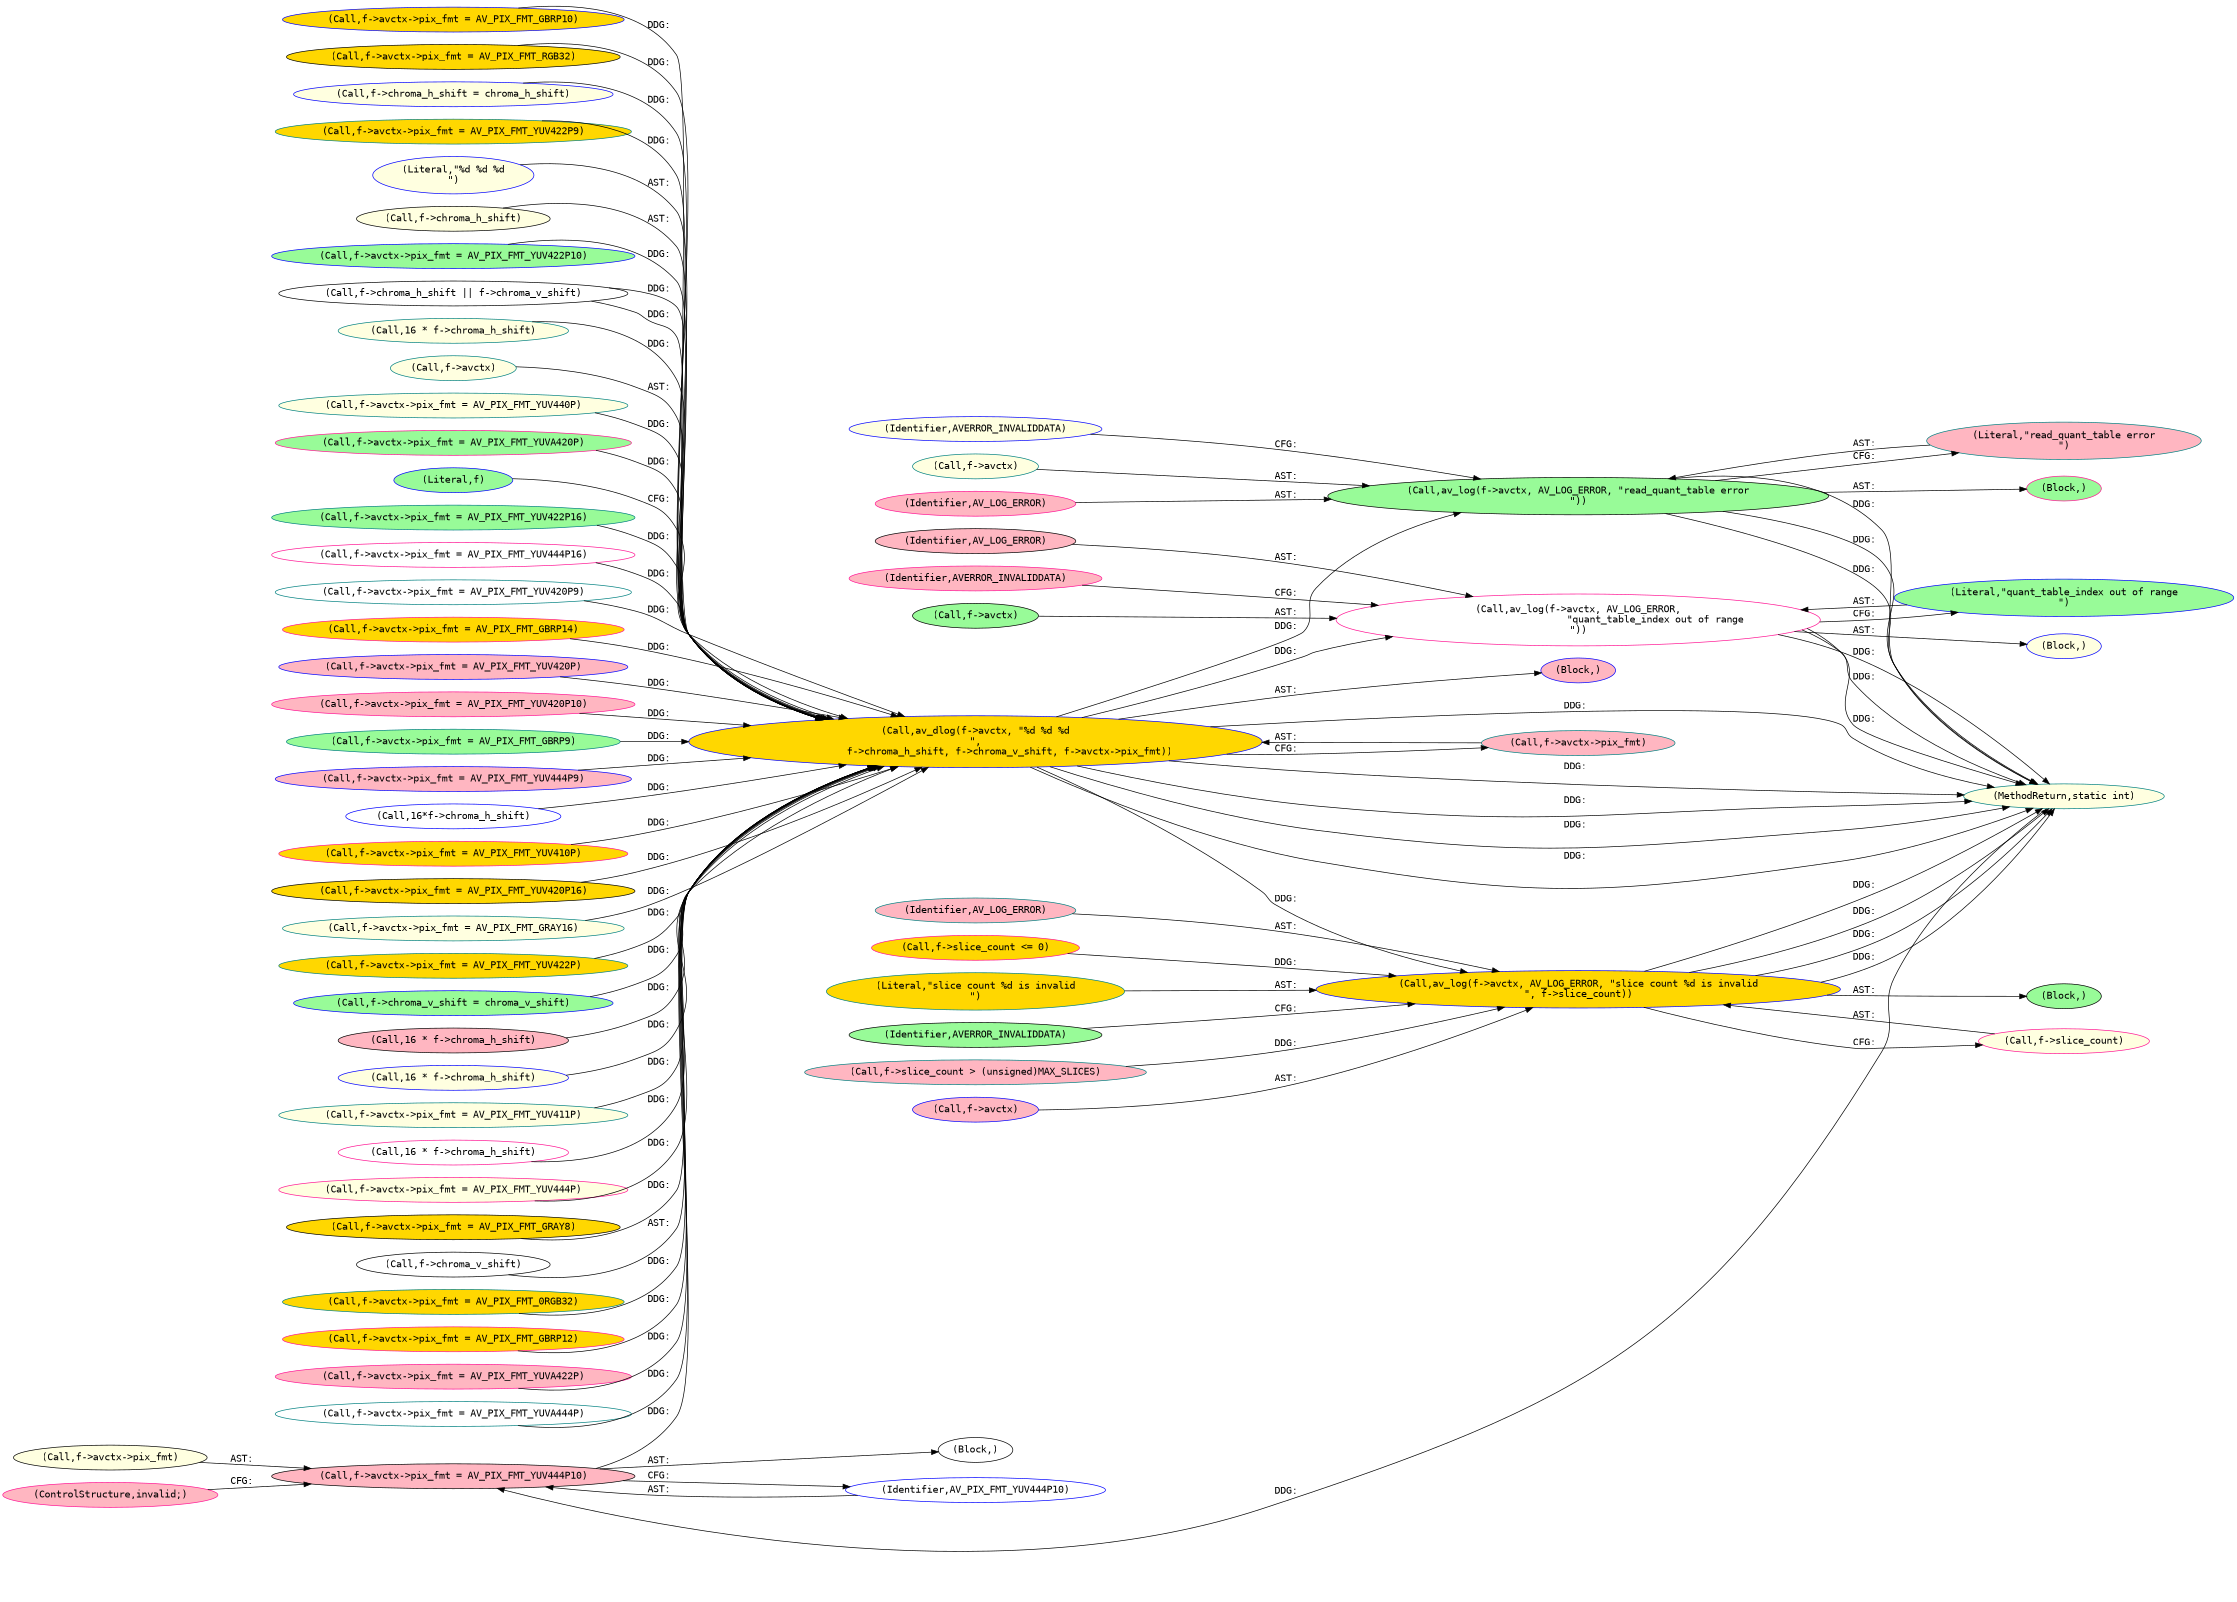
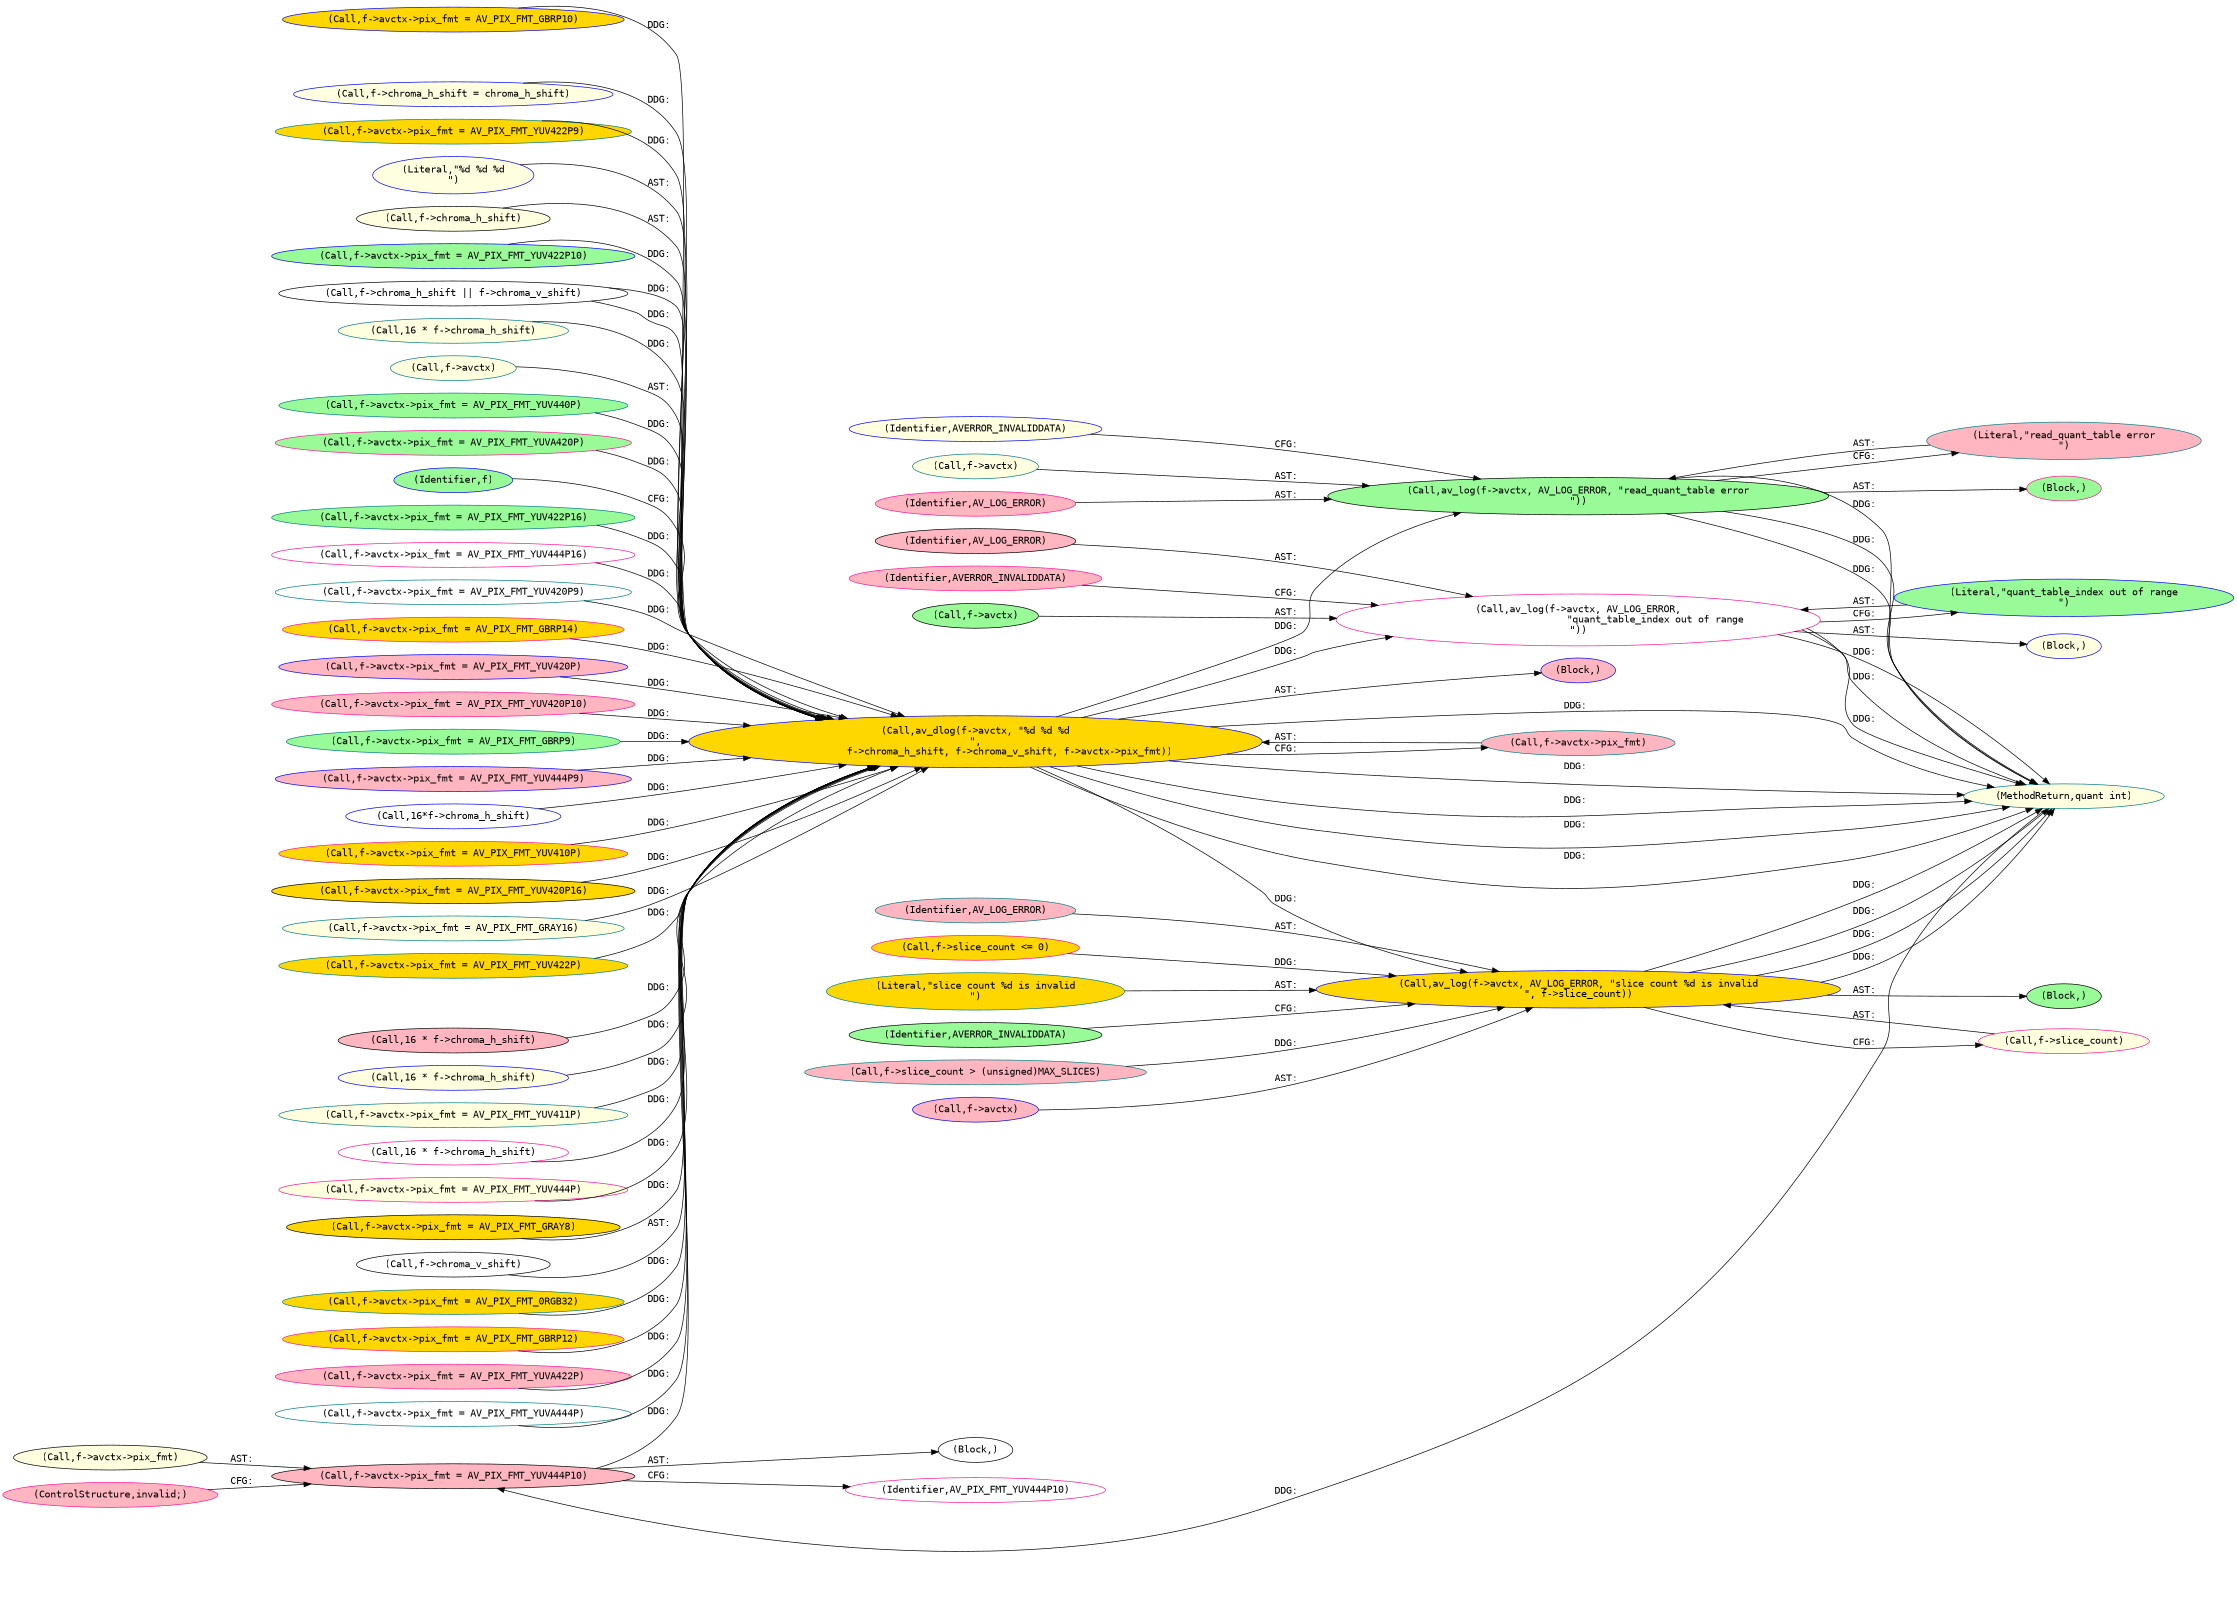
node "(Call,f->avctx->pix_fmt = AV_PIX_FMT_RGB32)": removed
node "(Call,f->avctx->pix_fmt = AV_PIX_FMT_YUV440P)": fillcolor lightyellow -> palegreen
node "(Literal,f)": label "(Literal,f)" -> "(Identifier,f)"
node "(MethodReturn,static int)": label "(MethodReturn,static int)" -> "(MethodReturn,quant int)"
node "(Call,f->chroma_v_shift = chroma_v_shift)": removed
node "(Identifier,AV_PIX_FMT_YUV444P10)": color blue -> deeppink
edge "(Identifier,AV_PIX_FMT_YUV444P10)" -> "(Call,f->avctx->pix_fmt = AV_PIX_FMT_YUV444P10)": removed, label "AST:"
